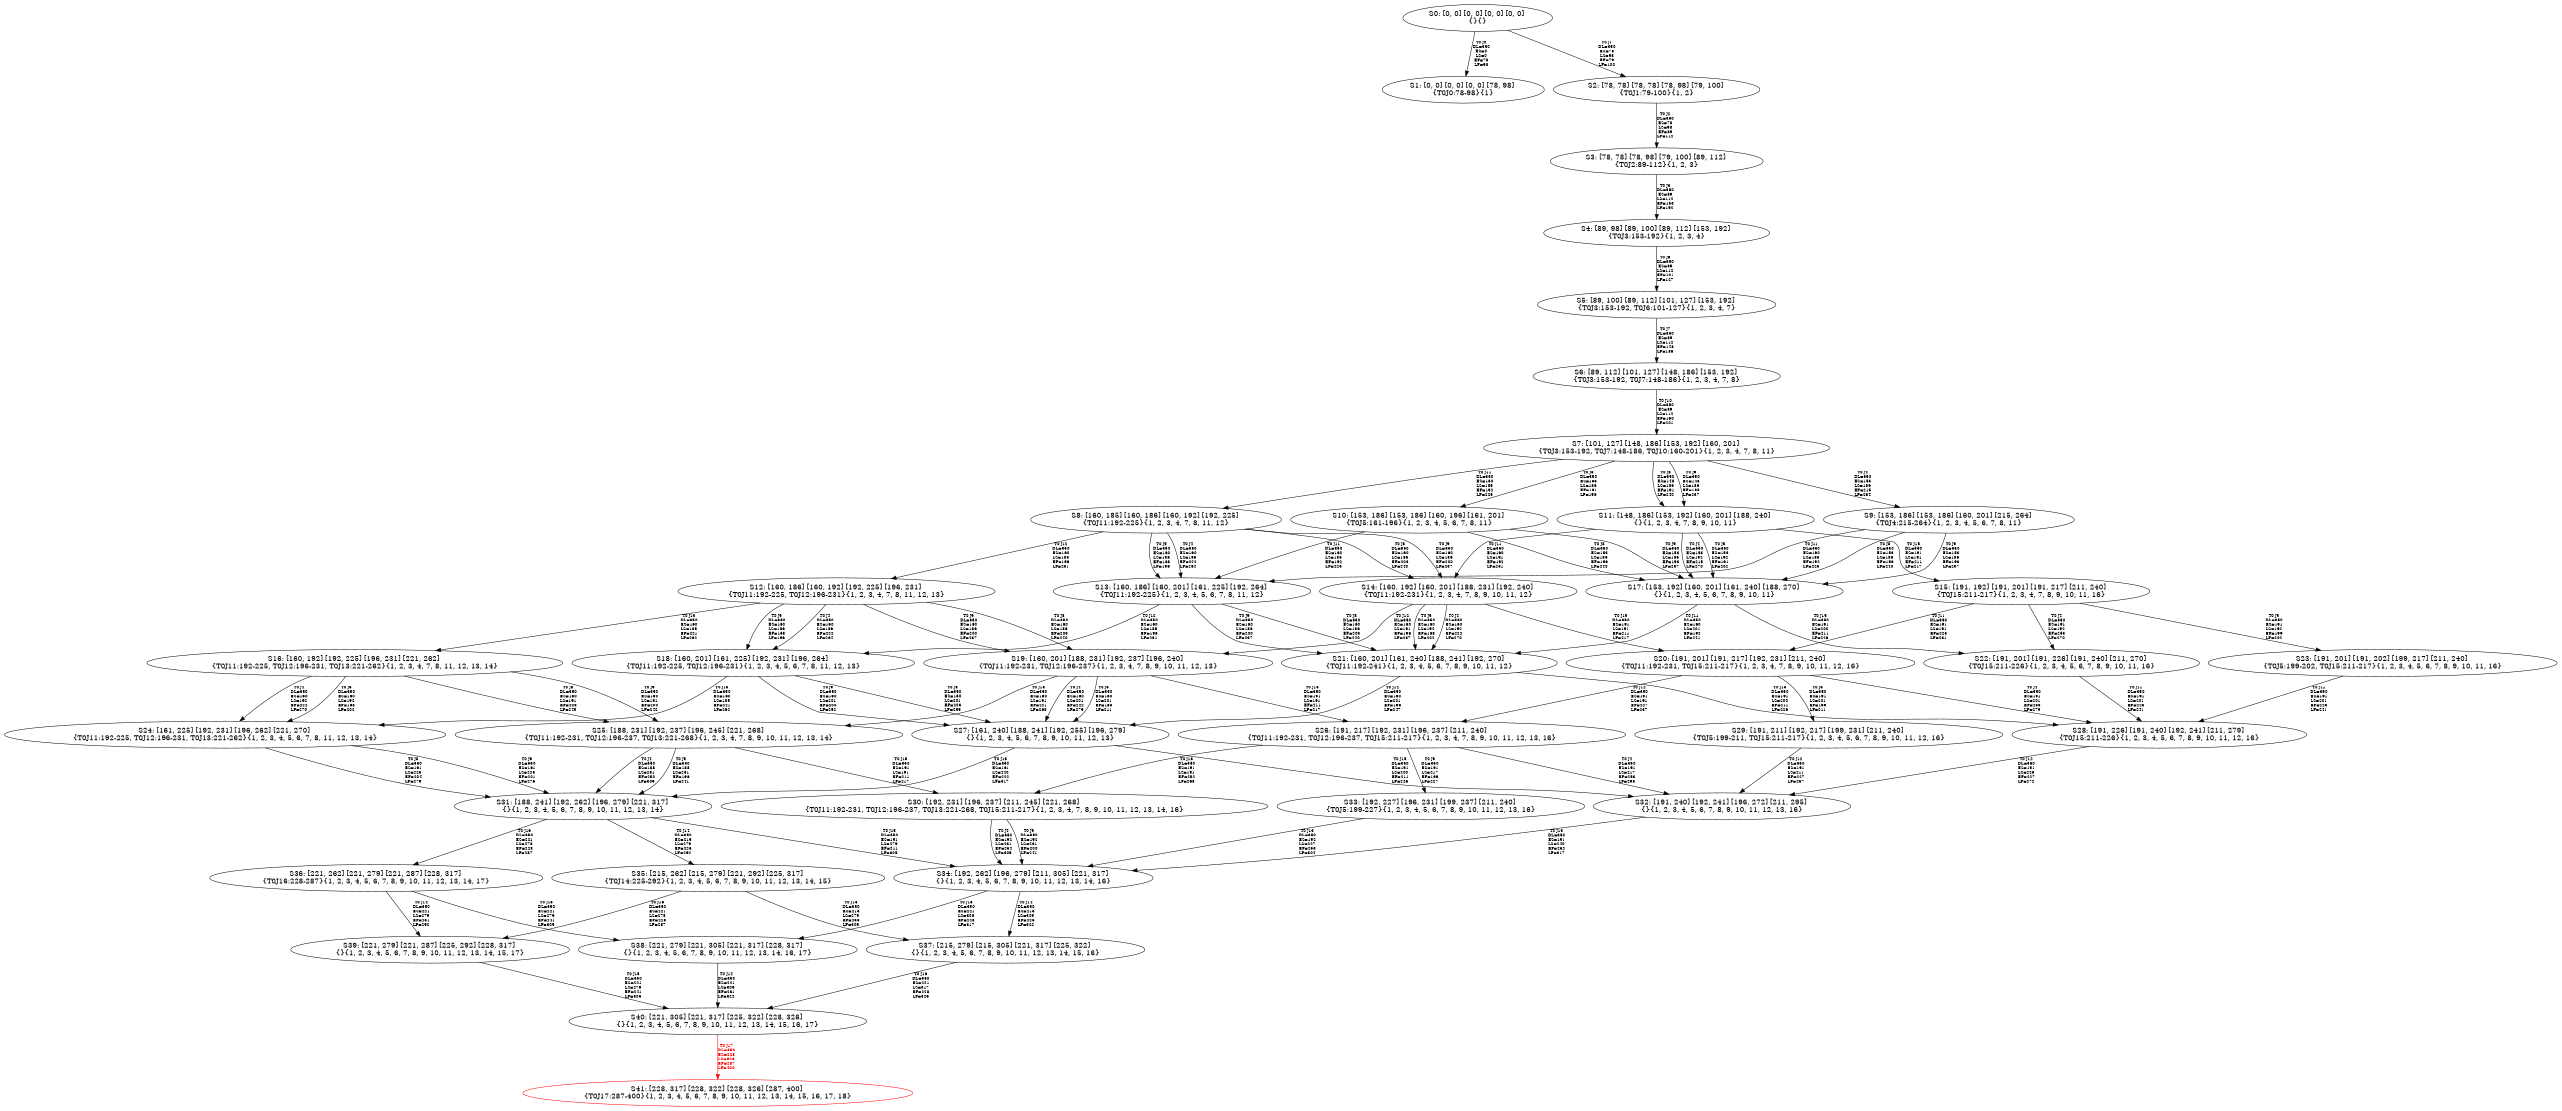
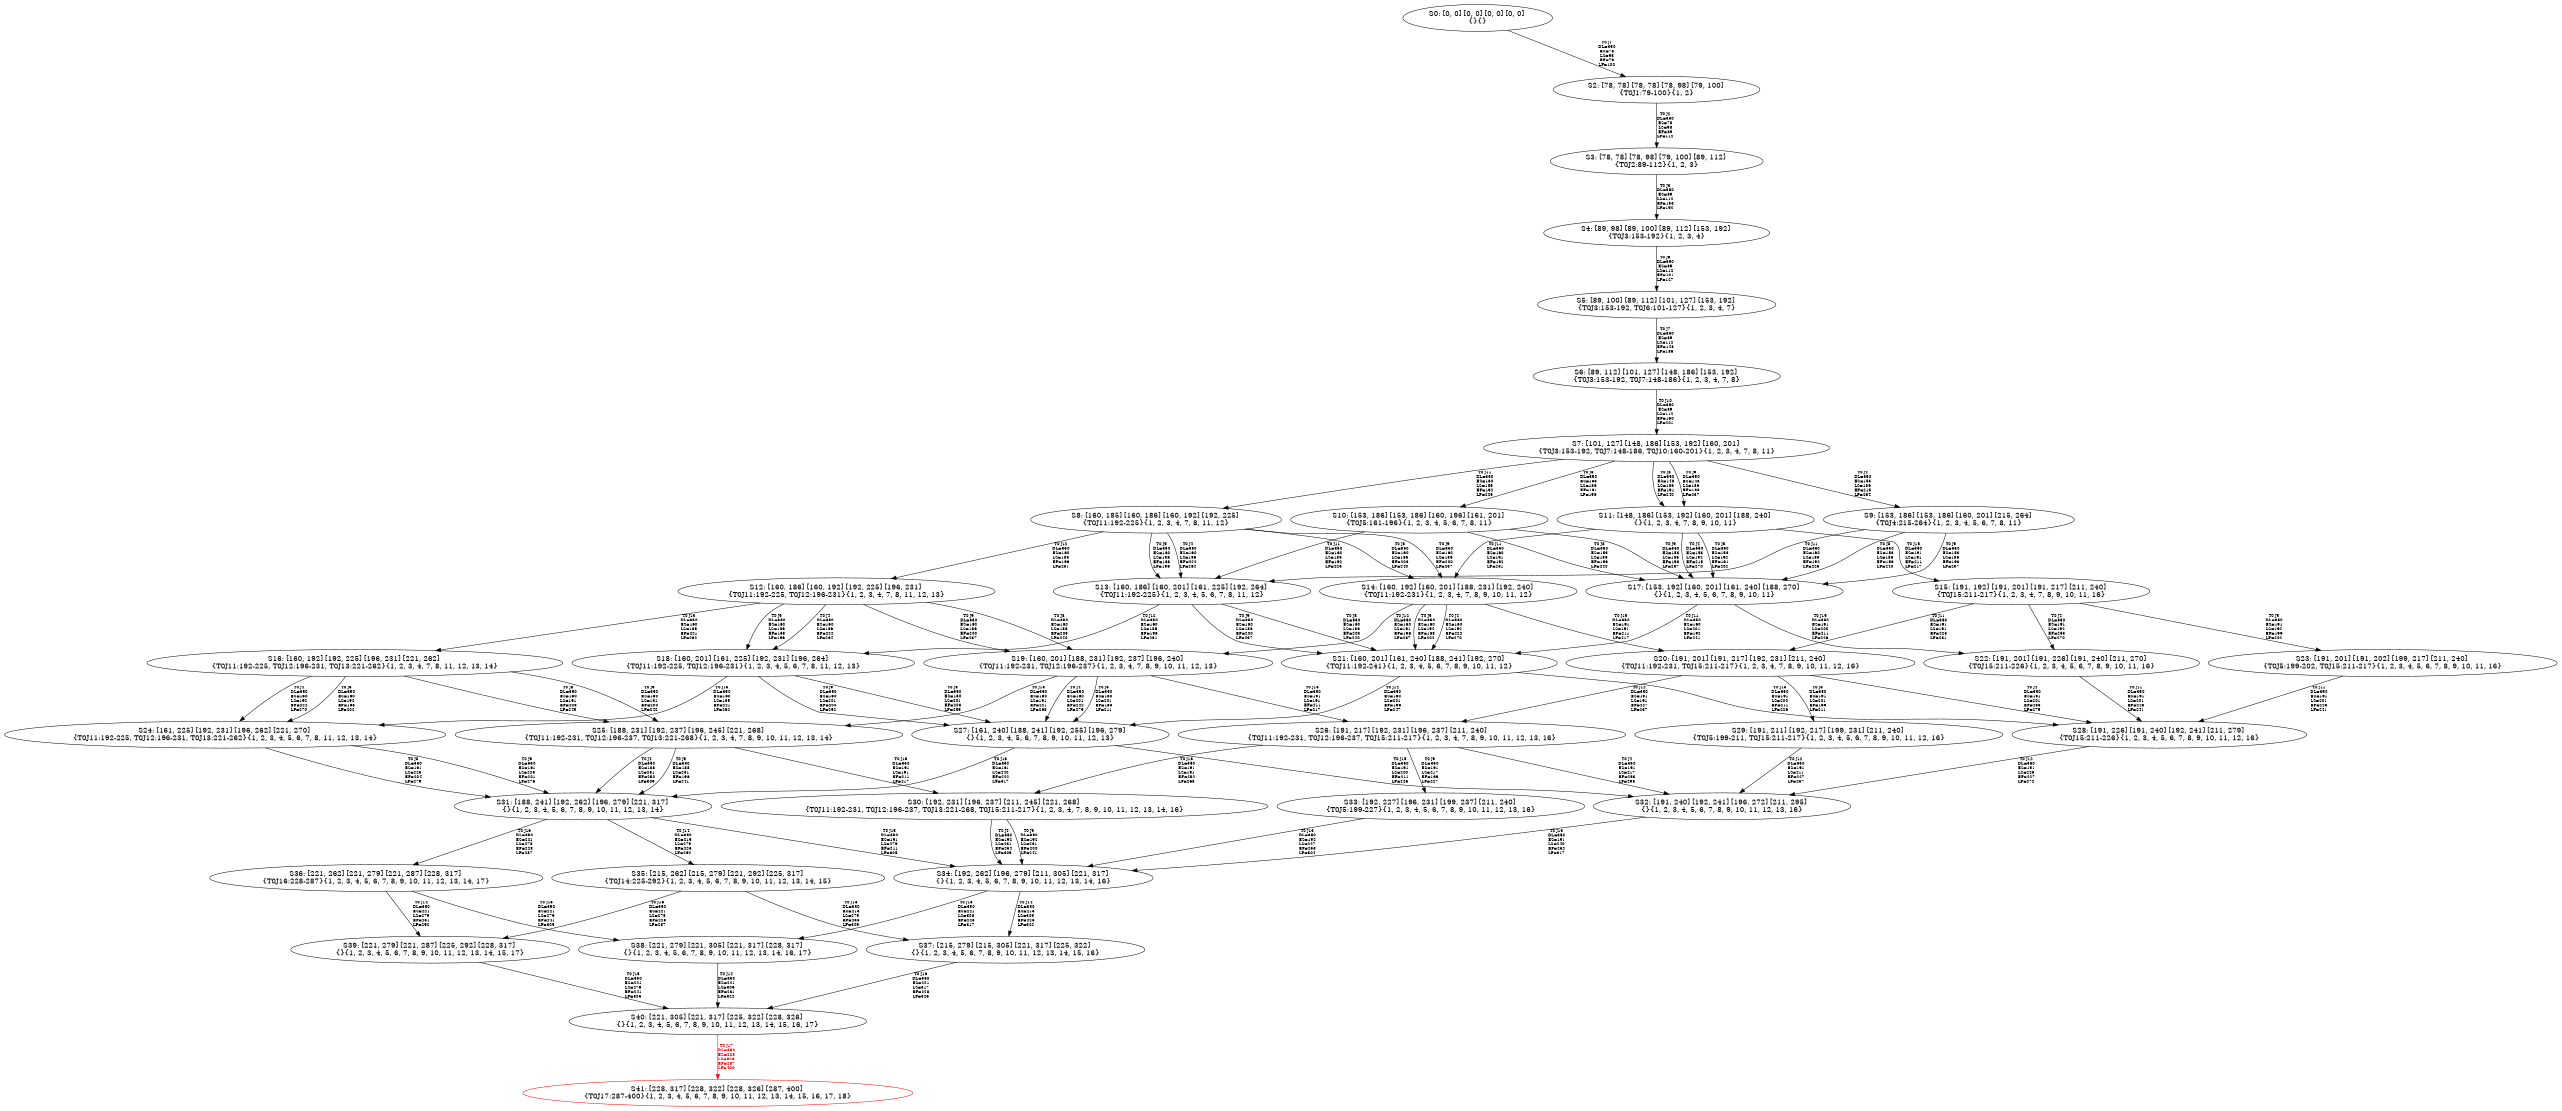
node "S1: [0, 0] [0, 0] [0, 0] [78, 98] {T0J0:78-98}{1}": removed
